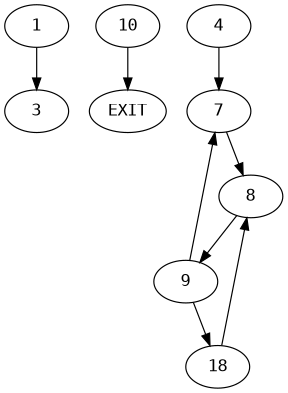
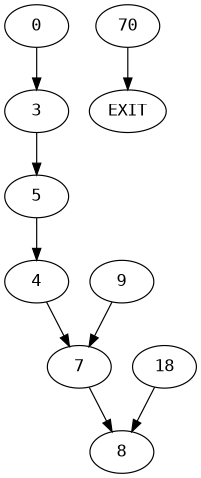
node "1": label "1" -> "0"
node "10": label "10" -> "70"
node "5": added
edge "8" -> "9": removed
edge "9" -> "18": removed
